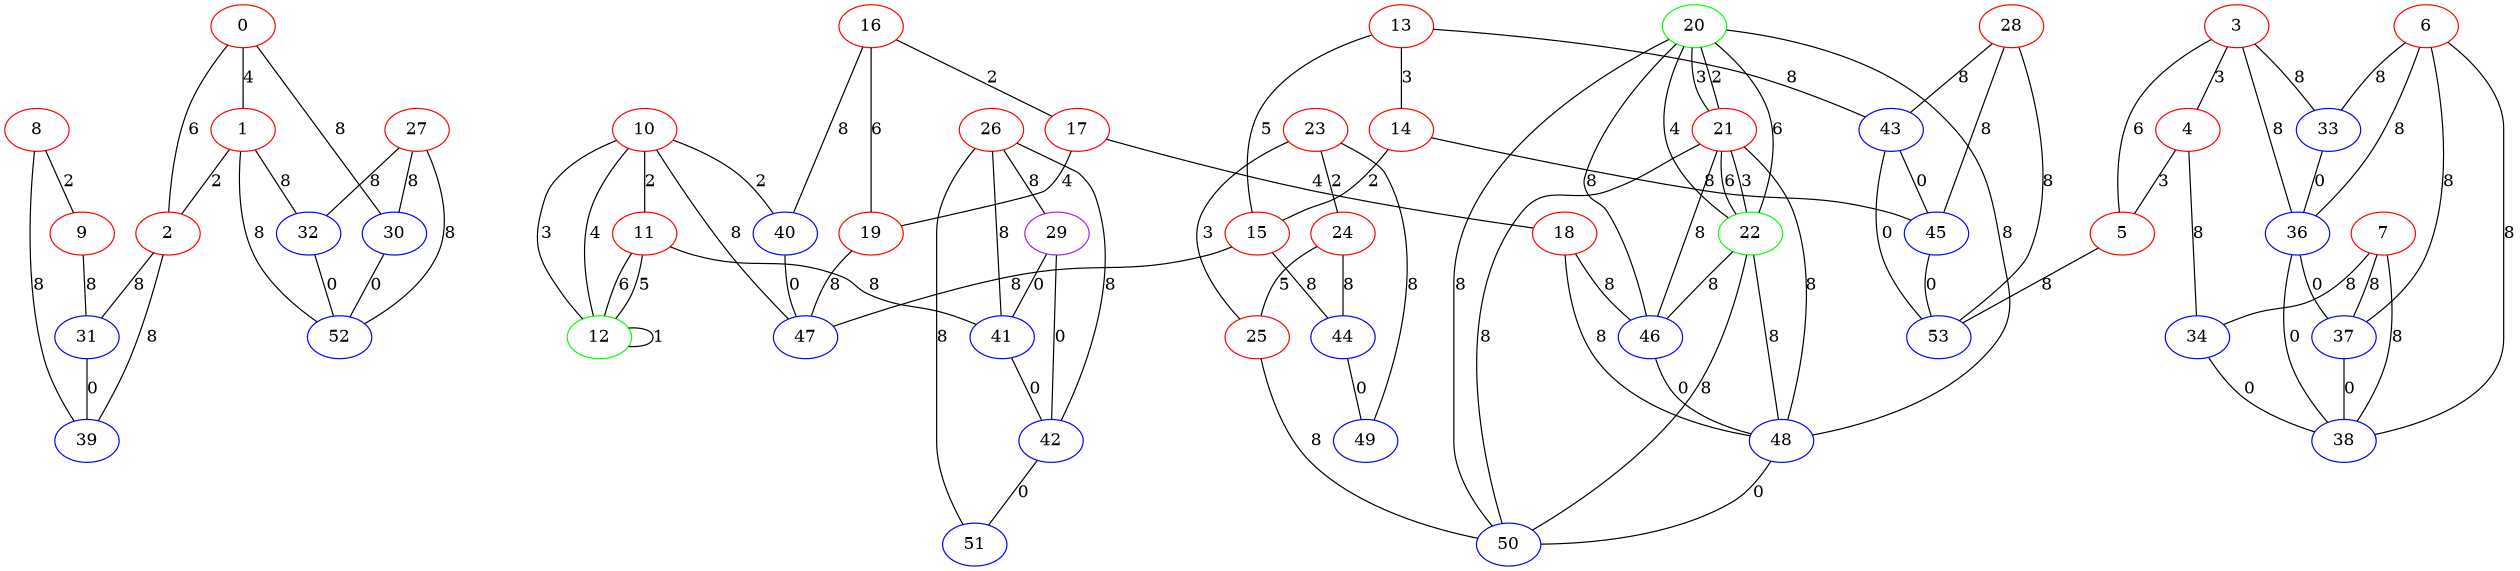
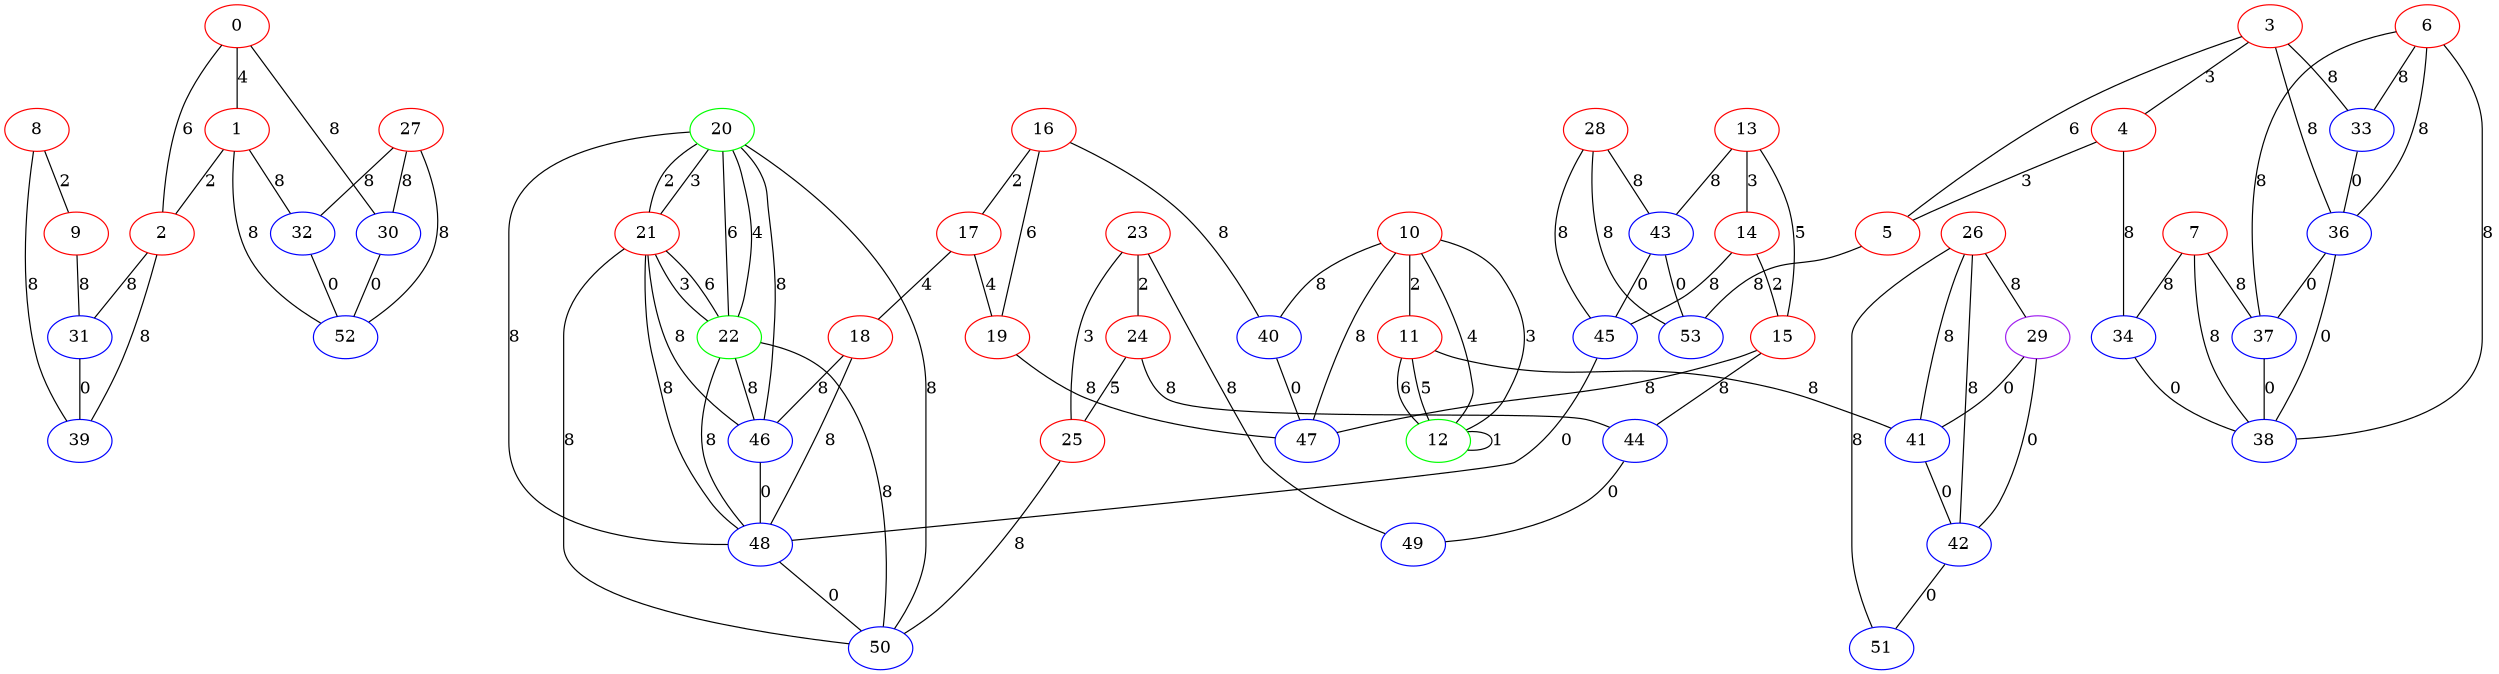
edge "10" -- "40": label "2" -> "8"
edge "45" -- "53": now "45" -- "48"
